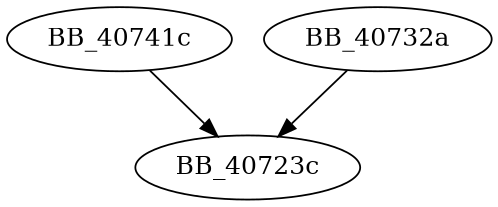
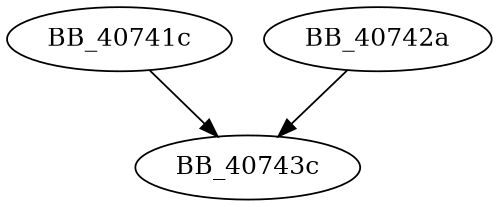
node "BB_40732a": label "BB_40732a" -> "BB_40742a"
node "BB_40723c": label "BB_40723c" -> "BB_40743c"
